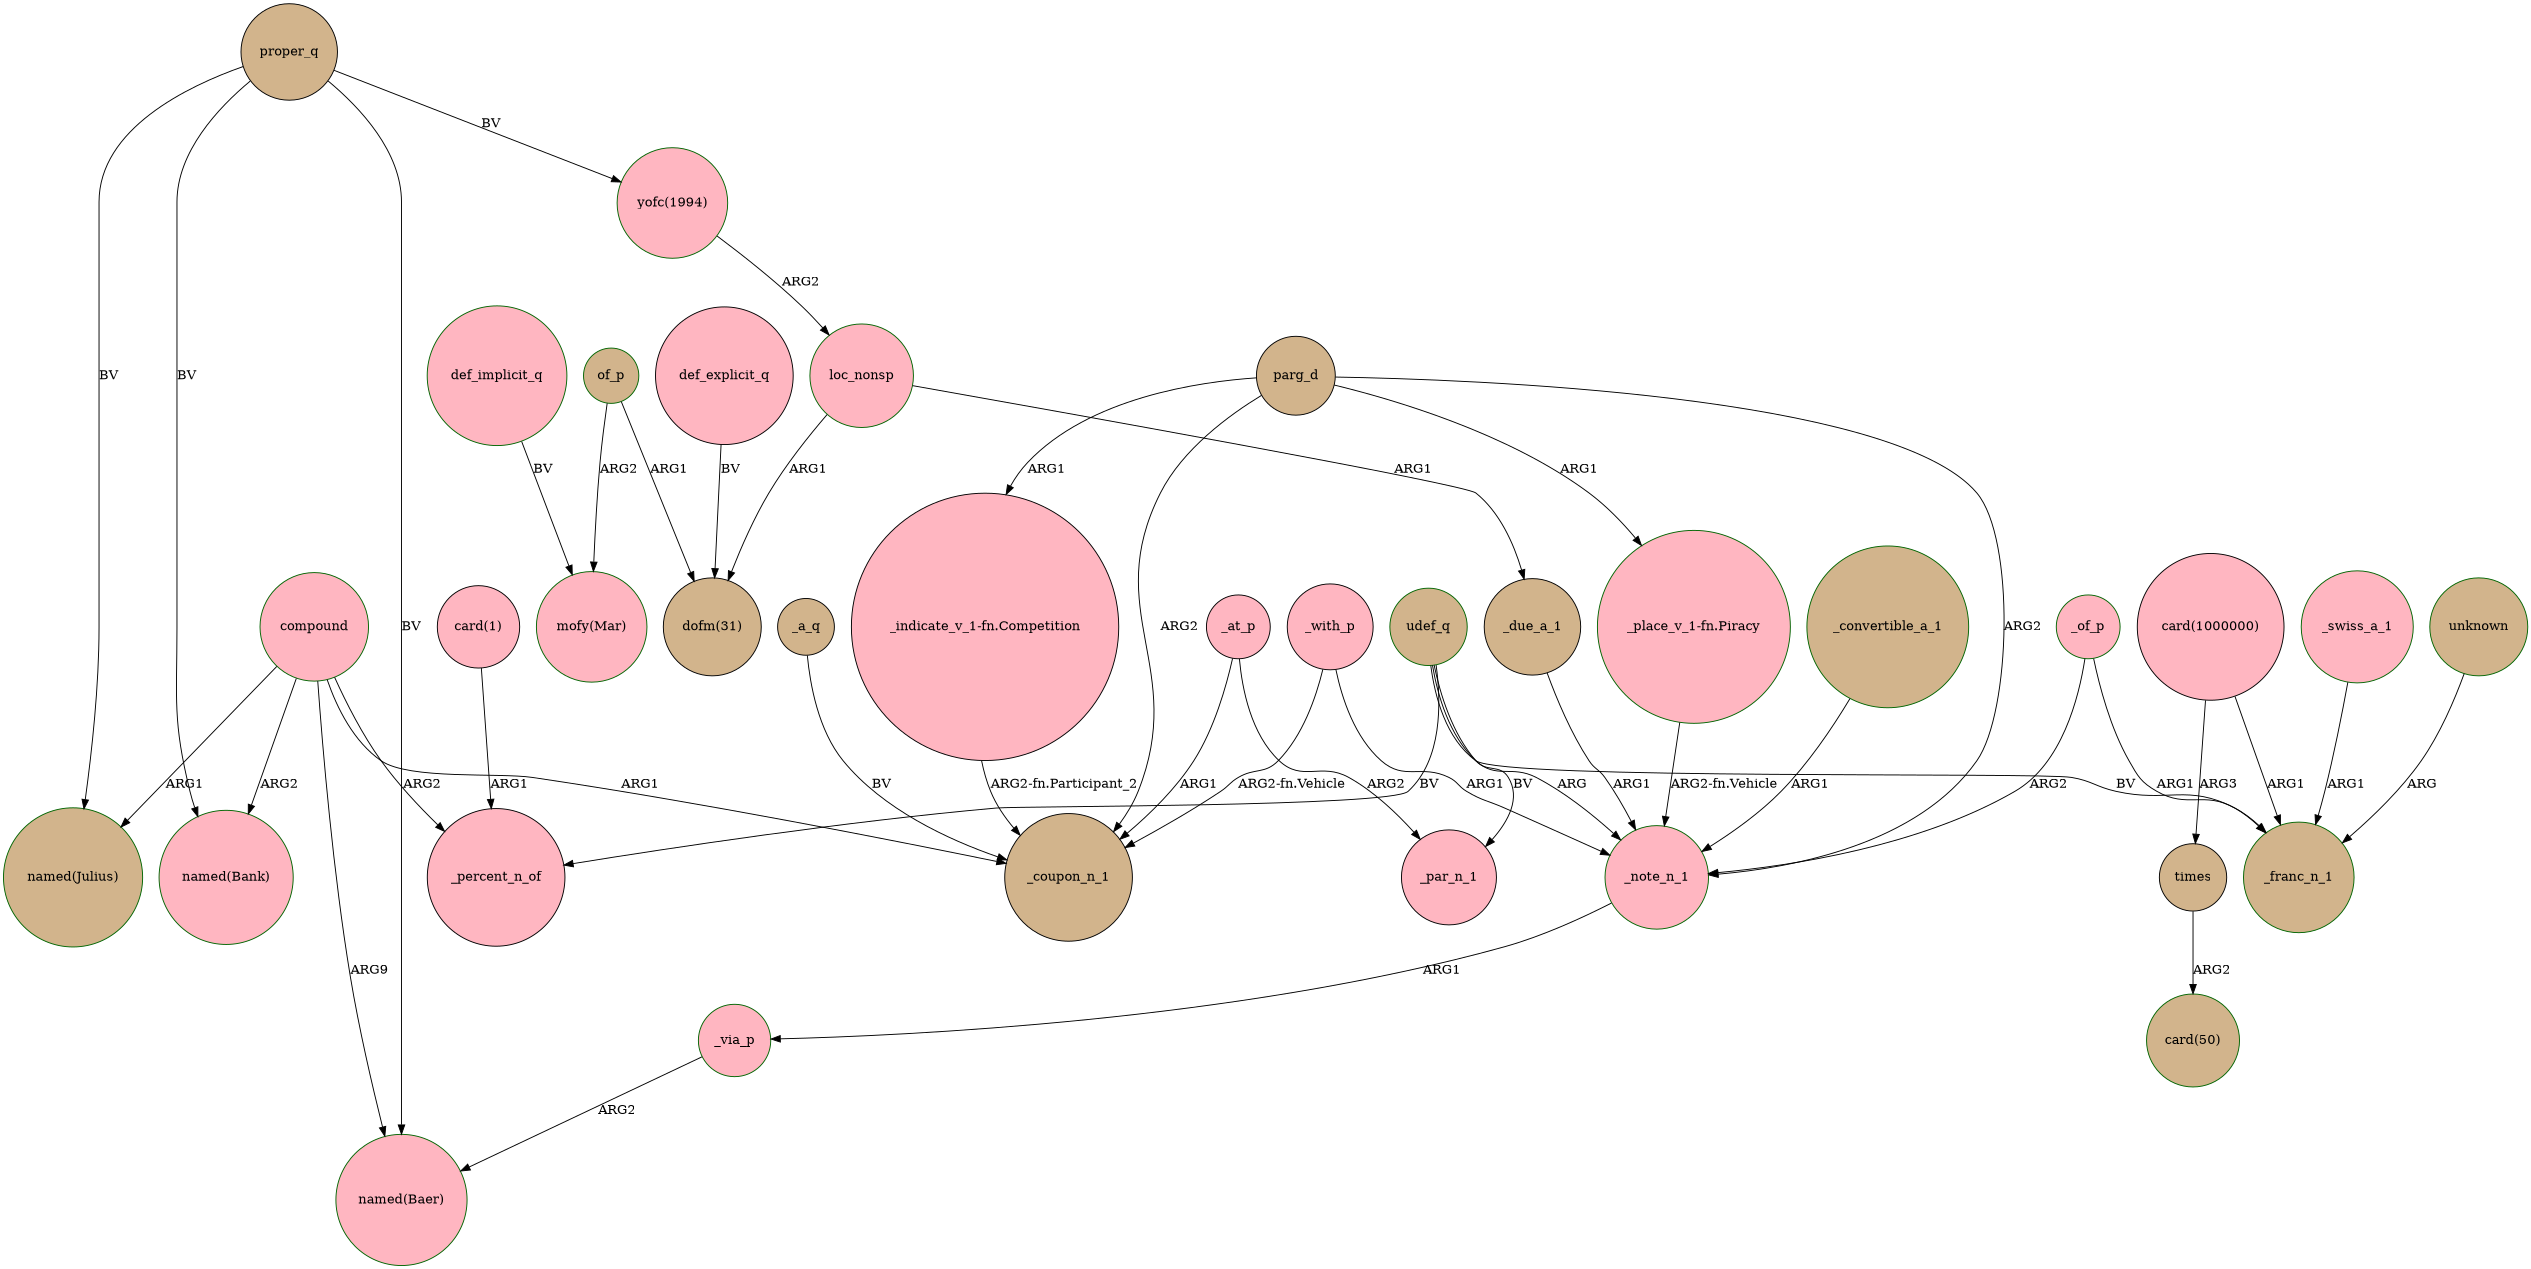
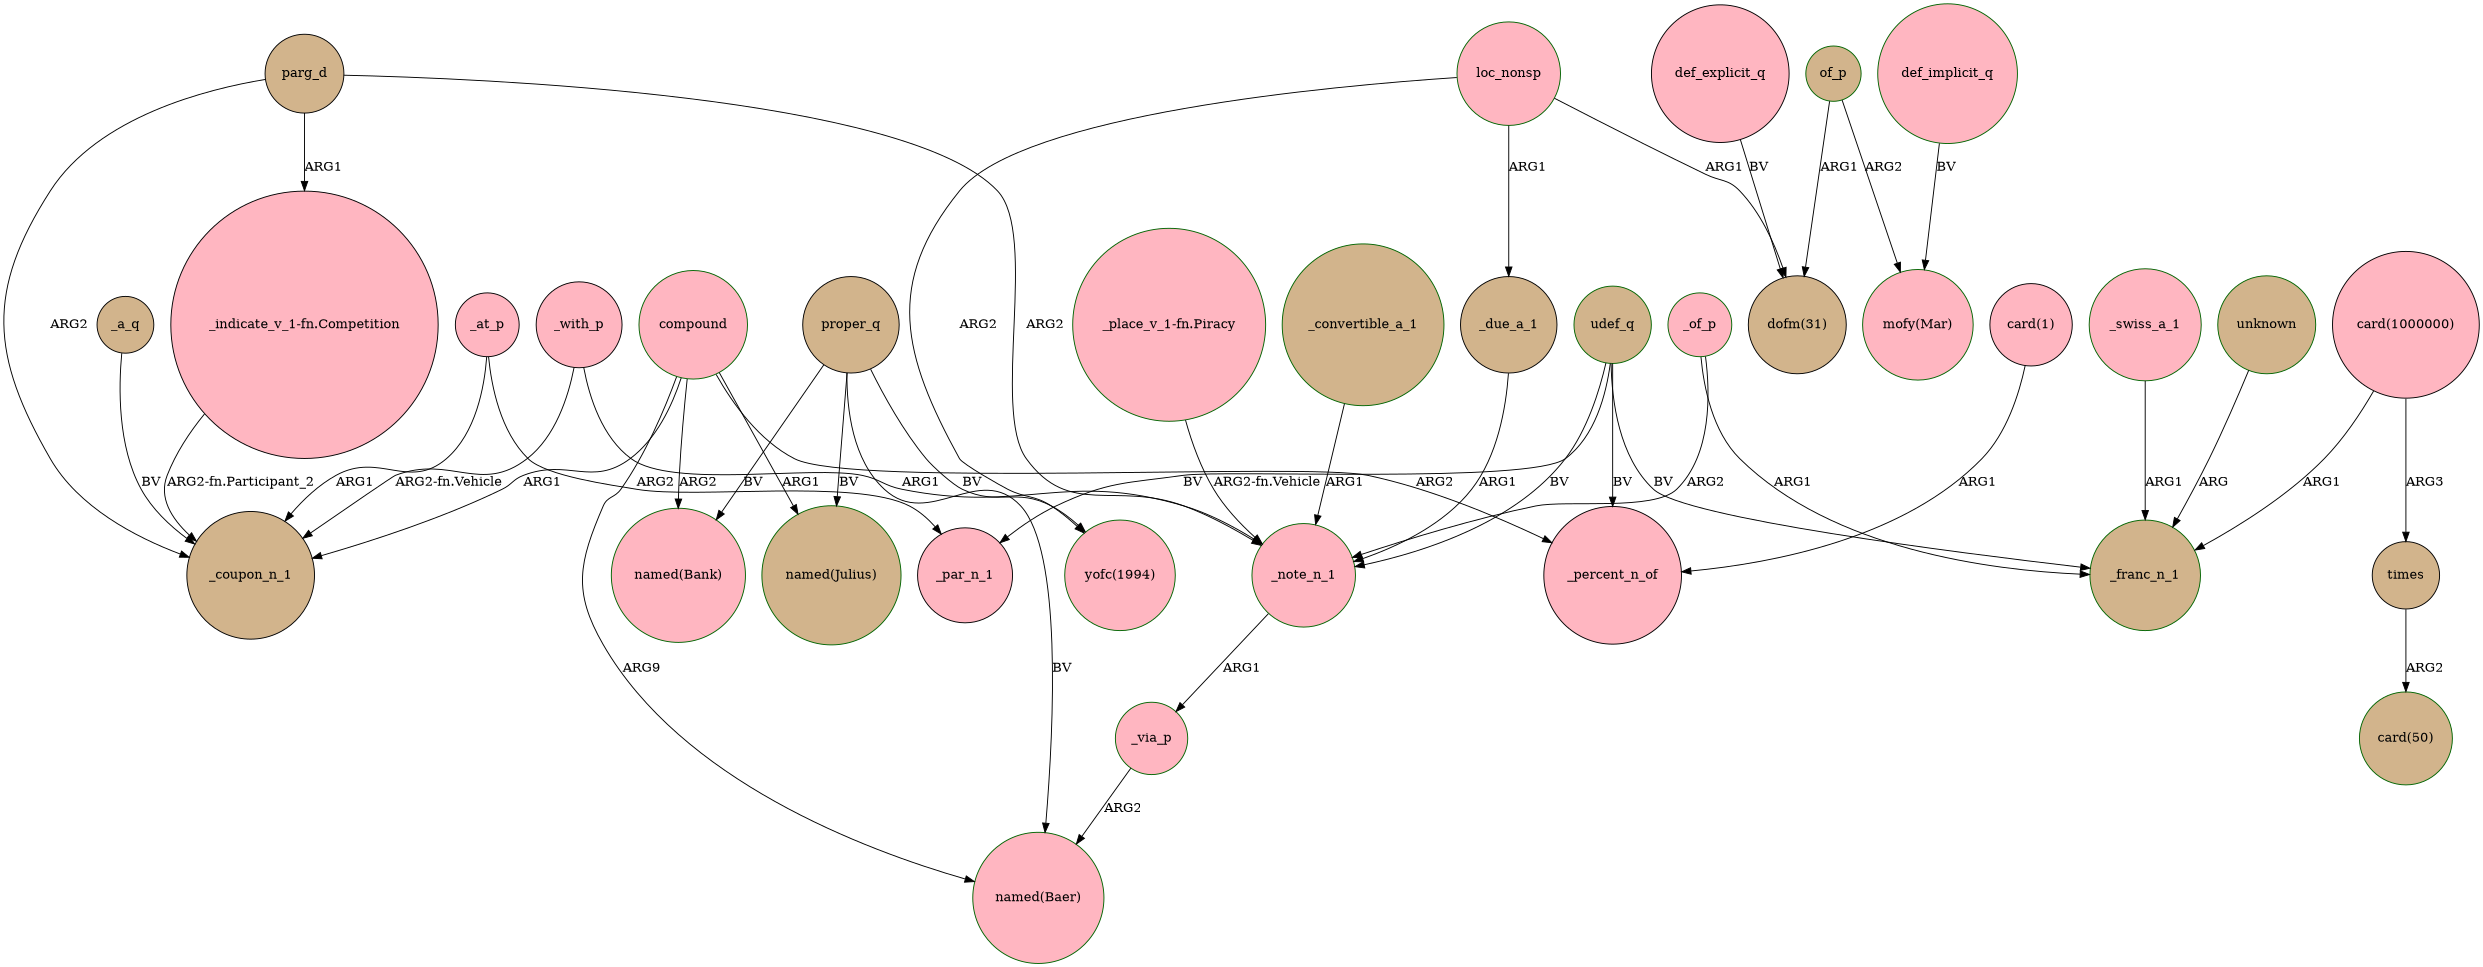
edge "yofc(1994)" -> "loc_nonsp": reversed
edge "parg_d" -> "_place_v_1-fn.Piracy": removed, label "ARG1"
edge "udef_q" -> "_note_n_1": label "ARG" -> "BV"
